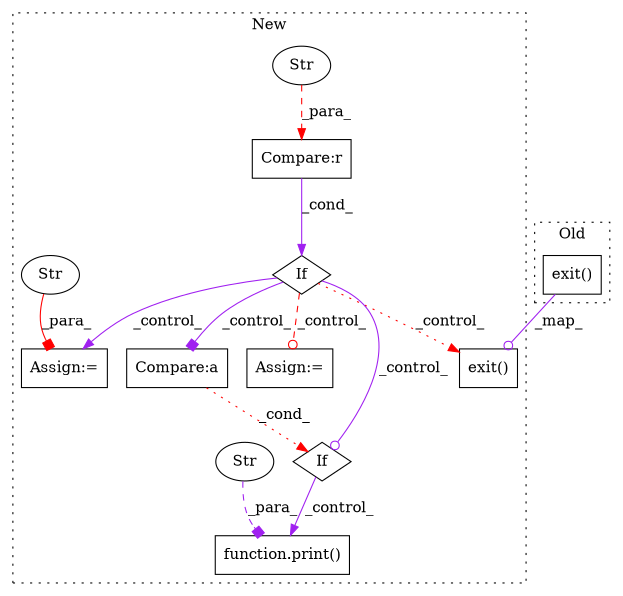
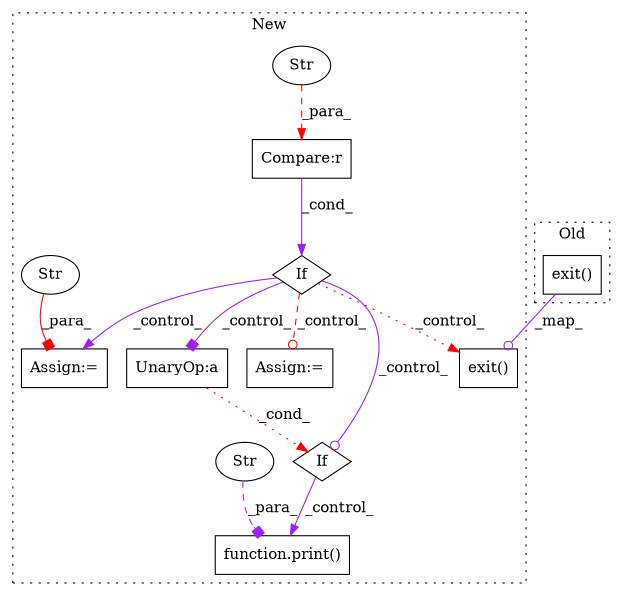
node "Compare:a": label "Compare:a" -> "UnaryOp:a"
